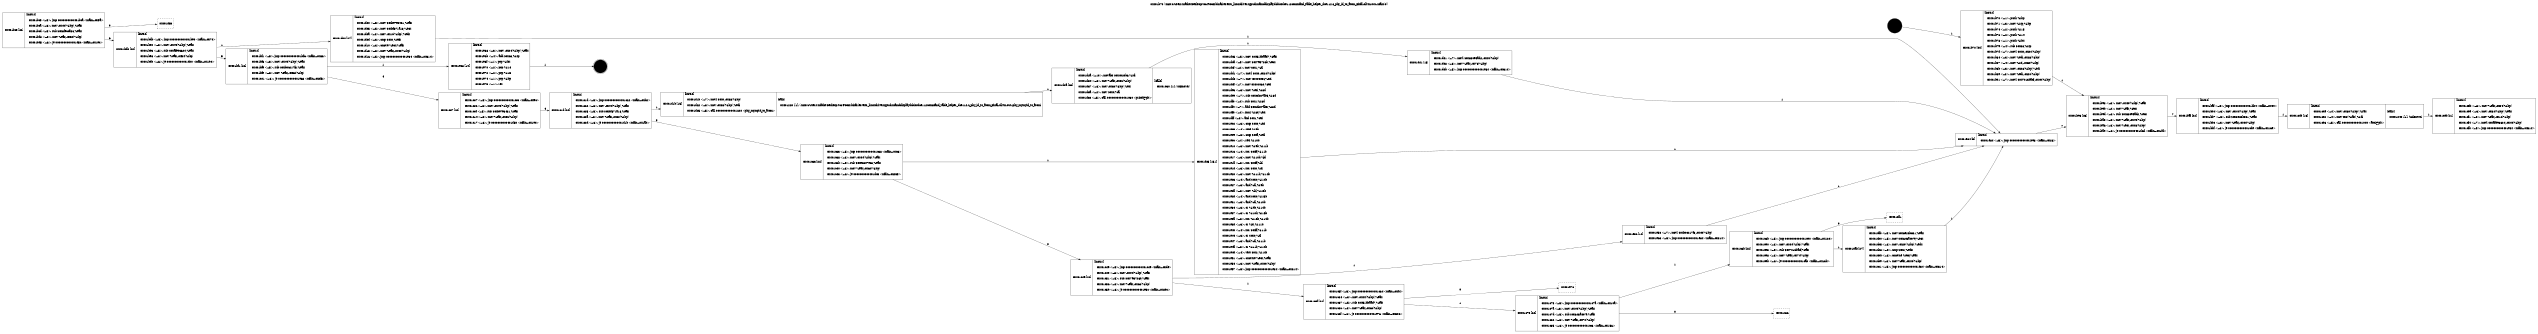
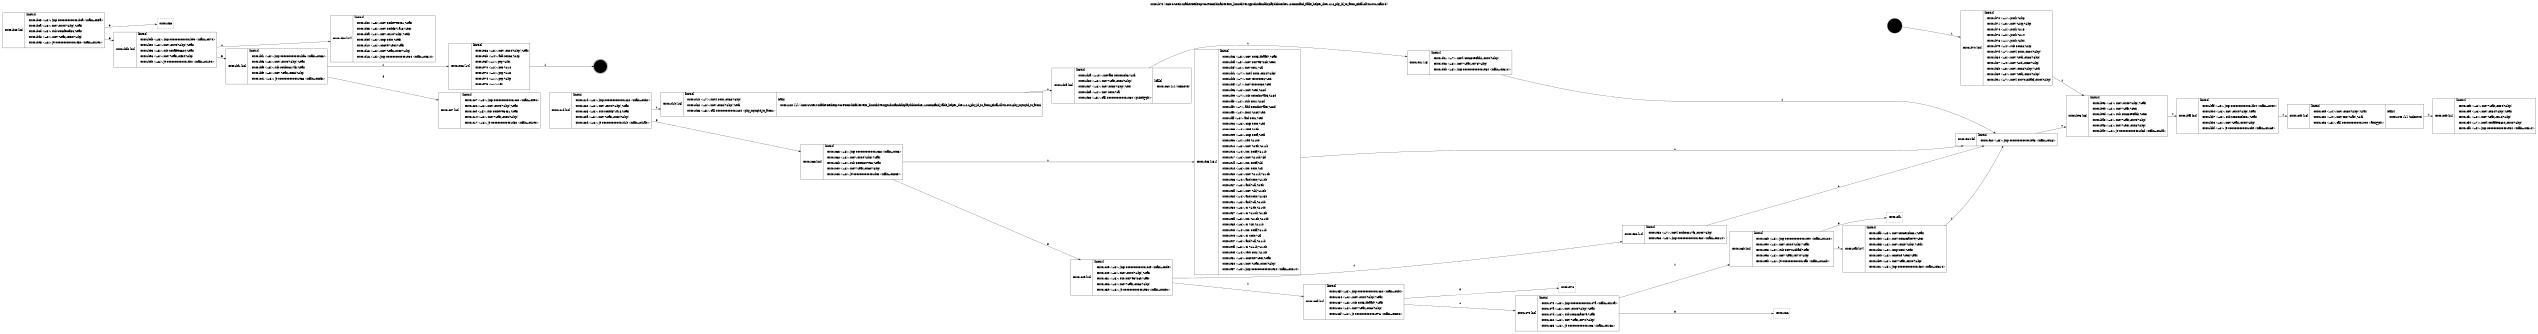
edge "0x401d00 [27]" -> "0x401e84 [5]": removed, label "1"
edge "0x401c07 [22]" -> "0x401c1d [22]": removed, label "4"
